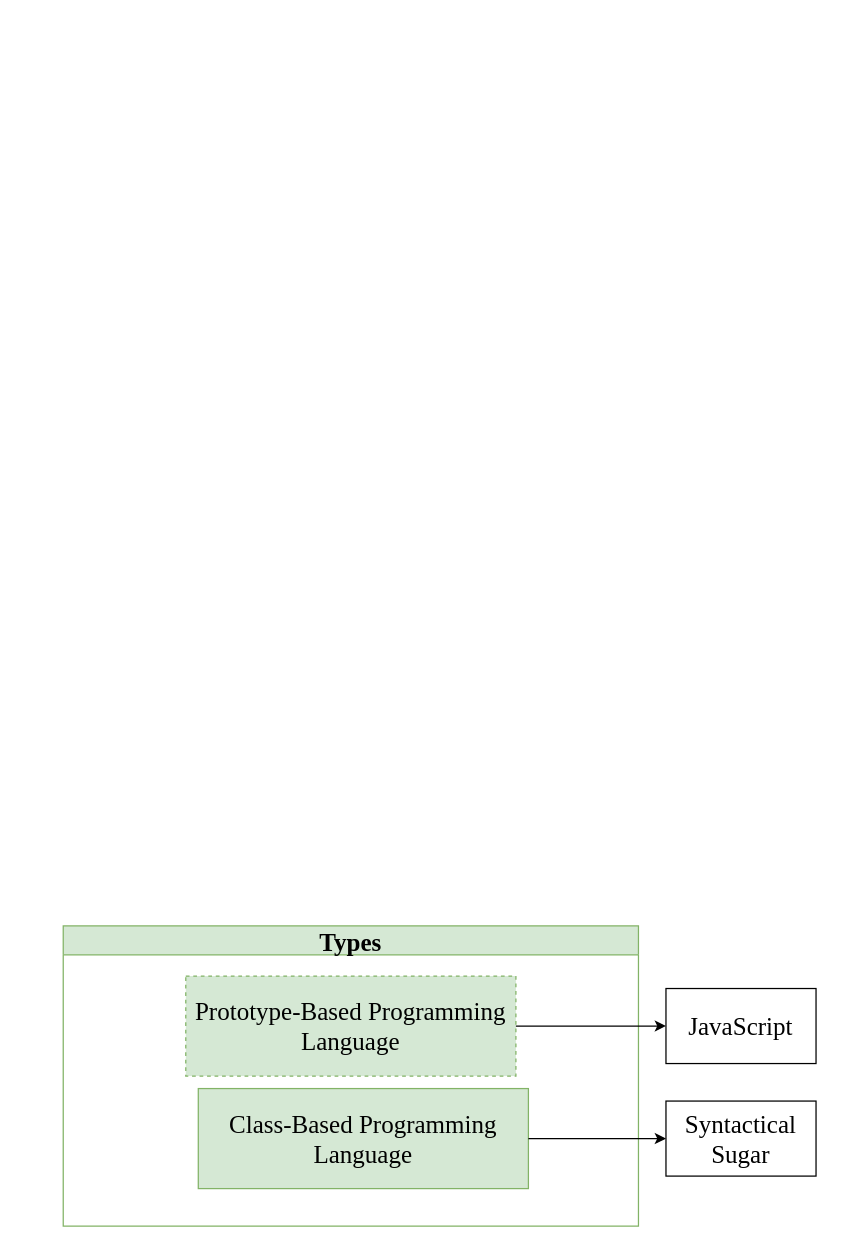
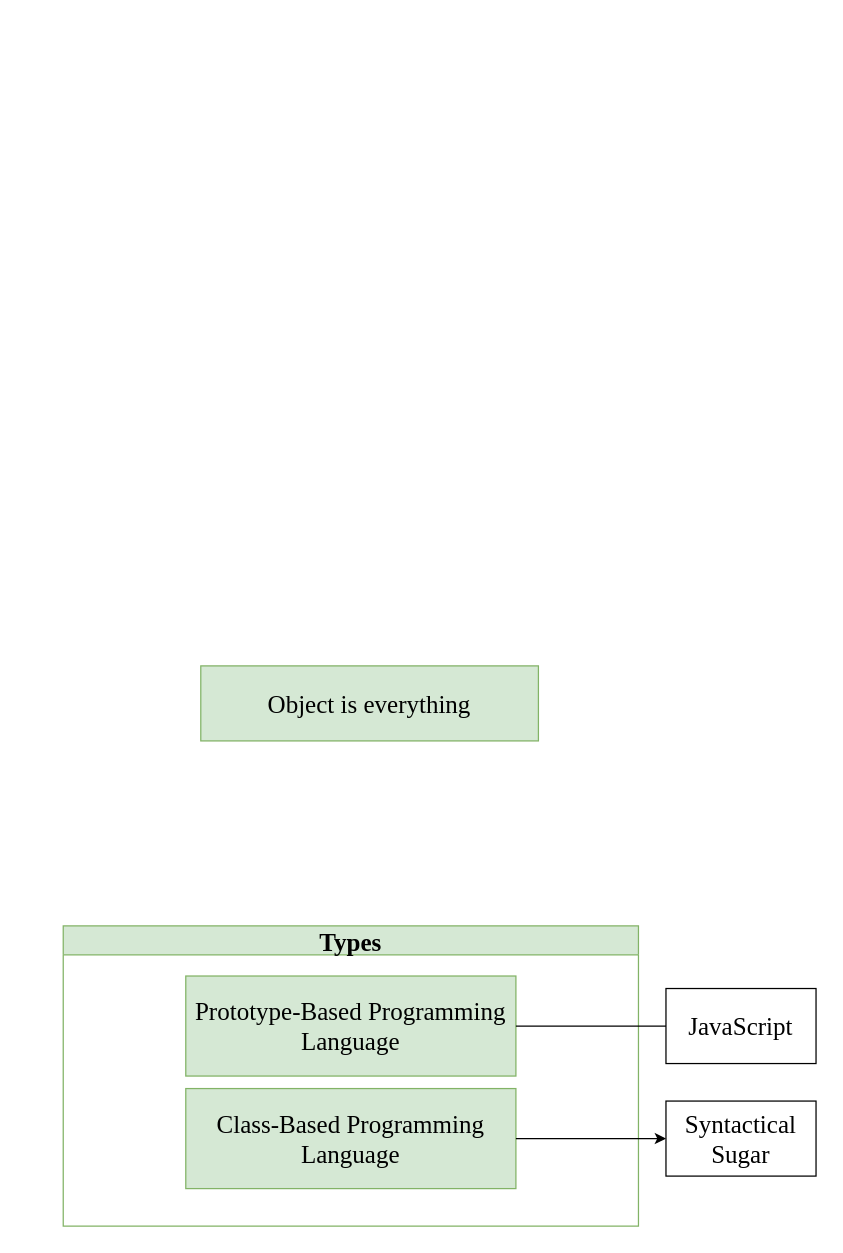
node "Object is everything": added
node "Prototype-Based Programming Language": style dashed -> solid
edge "Prototype-Based Programming Language" -> "JavaScript": arrowhead classic -> none
node "Class-Based Programming Language": moved (363, 1138) -> (351, 1138)
